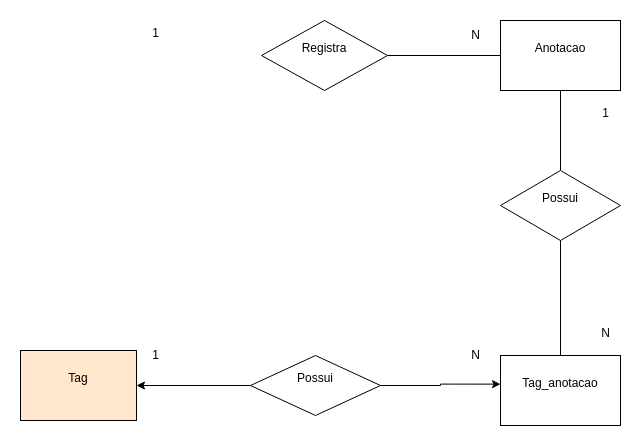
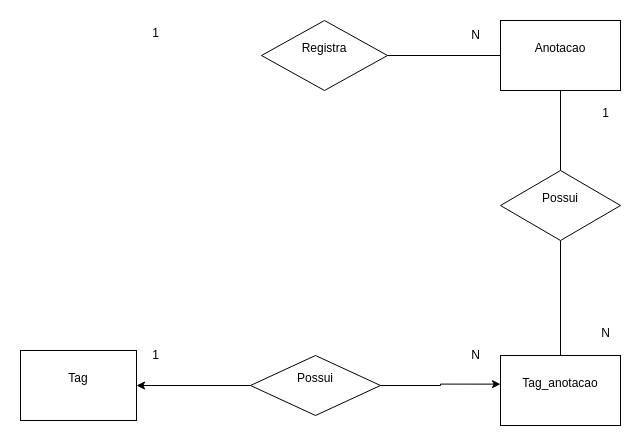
node "Tag": fillcolor #ffe6cc -> #ffffff
